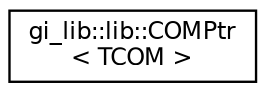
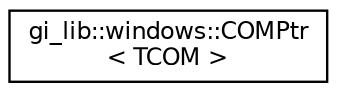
node "gi_lib::lib::COMPtr < TCOM >": label "gi_lib::lib::COMPtr < TCOM >" -> "gi_lib::windows::COMPtr < TCOM >"
